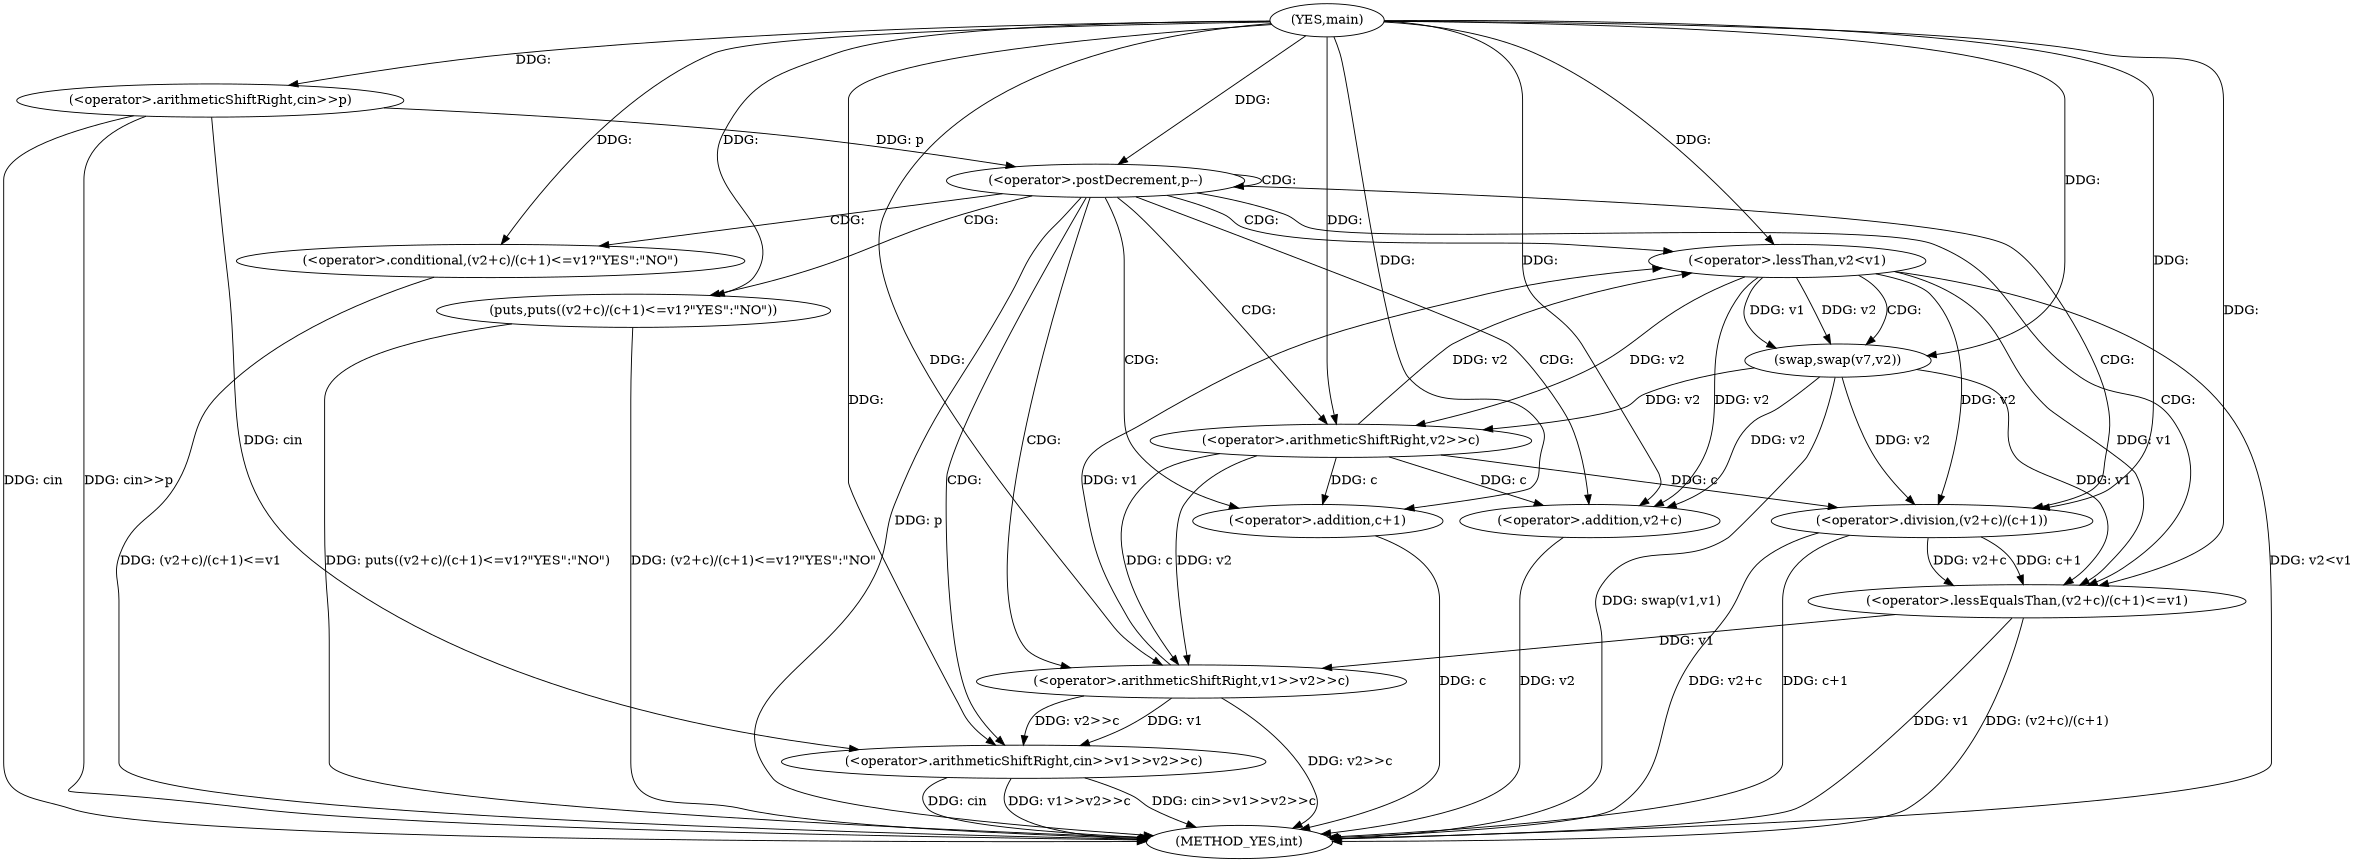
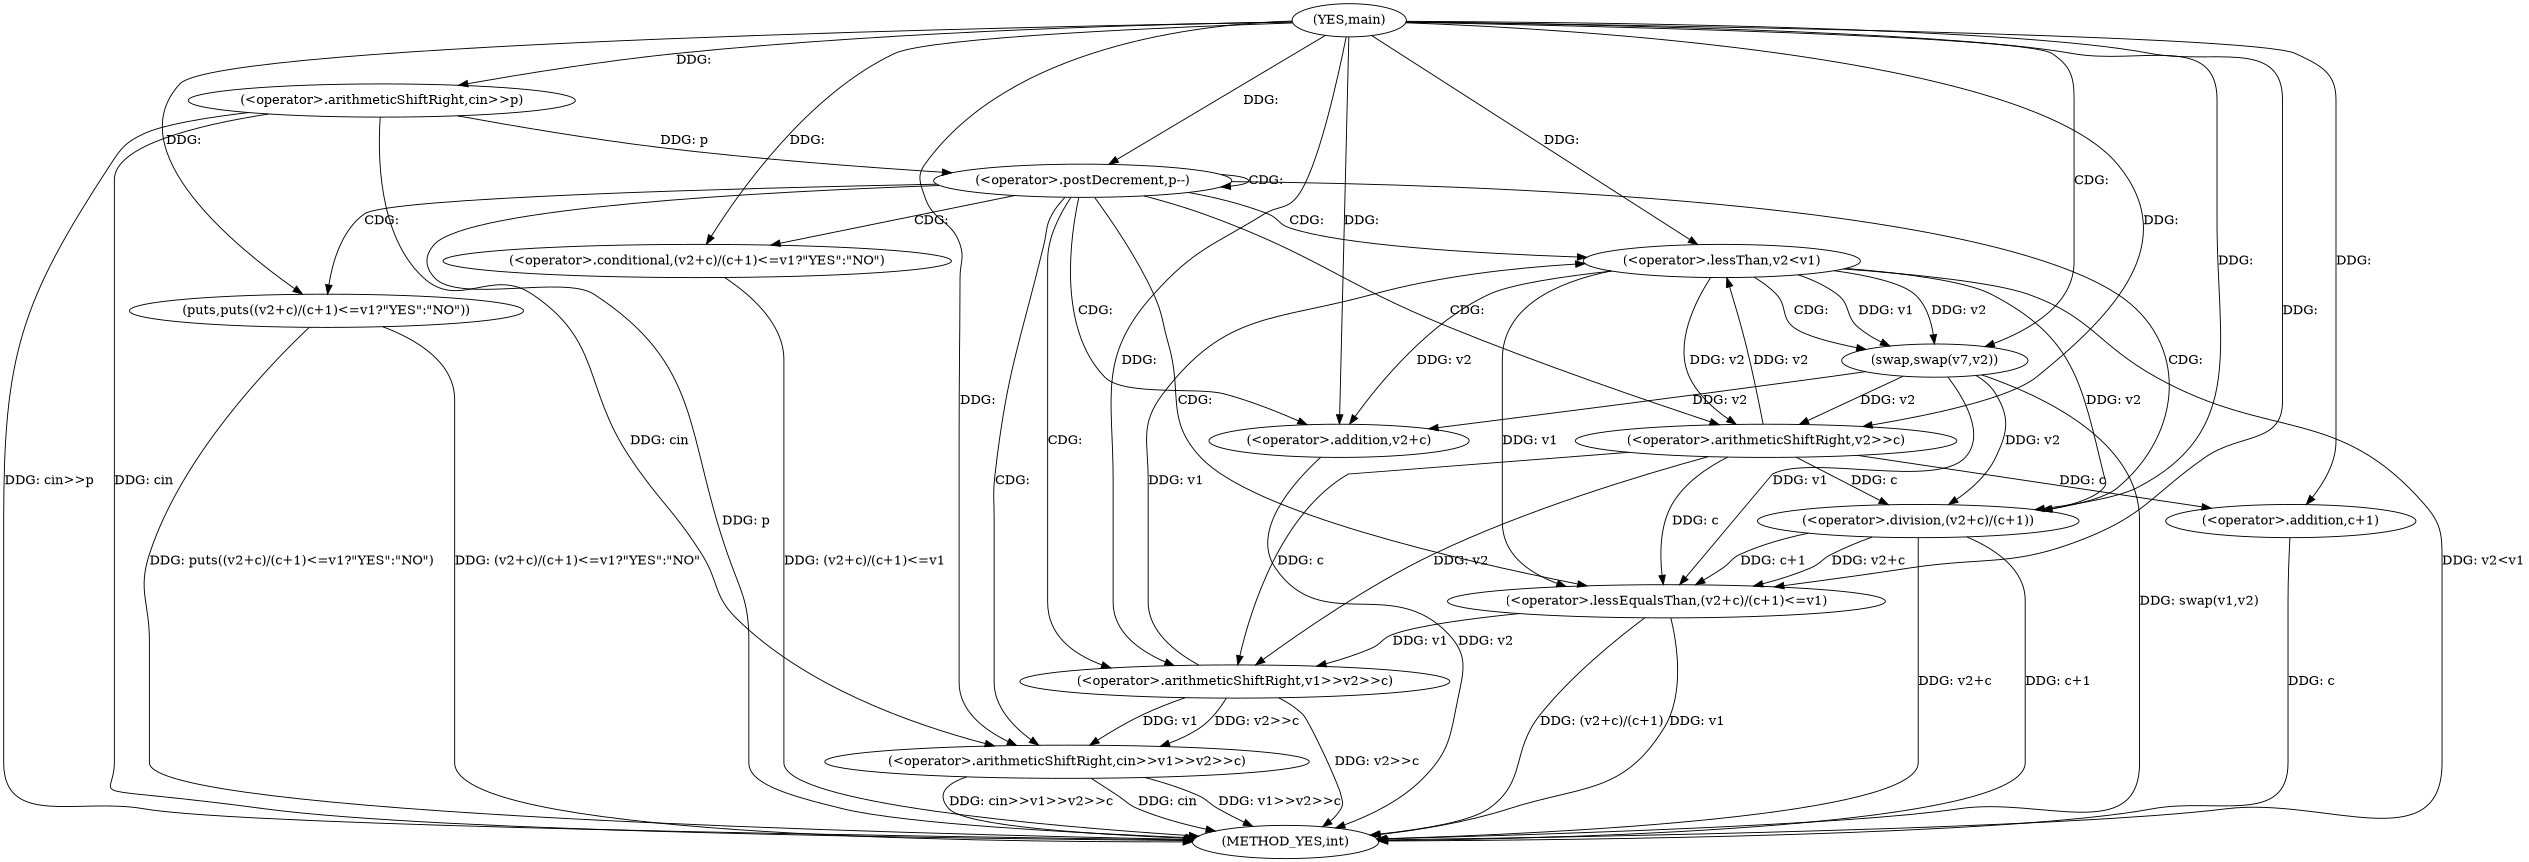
edge "(YES,main)" -> "(swap,swap(v7,v2))": label "DDG: " -> "CDG: "
edge "(<operator>.postDecrement,p--)" -> "(<operator>.addition,c+1)": removed, label "CDG:"
edge "(<operator>.arithmeticShiftRight,v2>>c)" -> "(<operator>.addition,v2+c)": now "(<operator>.arithmeticShiftRight,v2>>c)" -> "(<operator>.lessEqualsThan,(v2+c)/(c+1)<=v1)"
edge "(swap,swap(v7,v2))" -> "(METHOD_YES,int)": label "DDG: swap(v1,v1)" -> "DDG: swap(v1,v2)"
